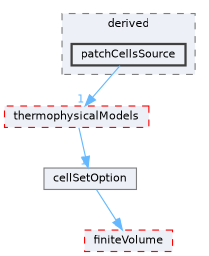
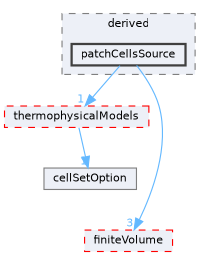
edge "cellSetOption" -> "finiteVolume": now "patchCellsSource" -> "finiteVolume"
